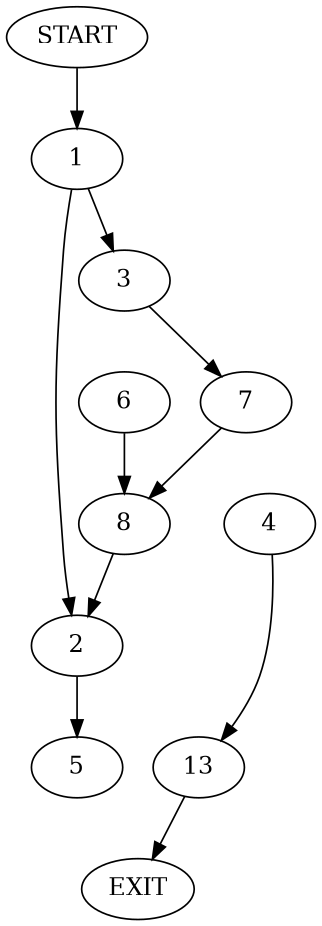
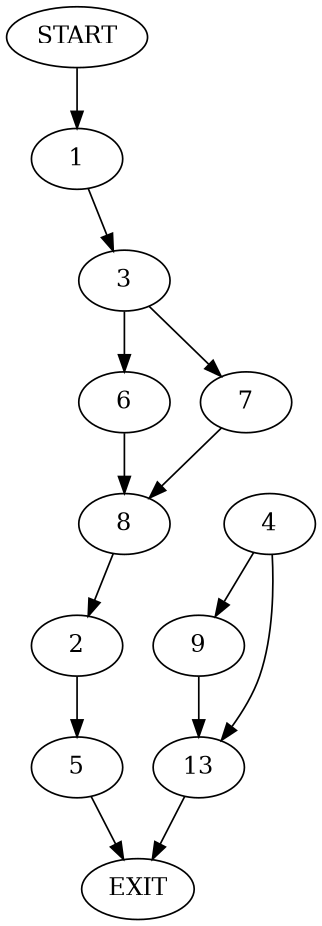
edge "3" -> "6": added
edge "1" -> "2": removed
node "9": added
edge "5" -> "EXIT": added
